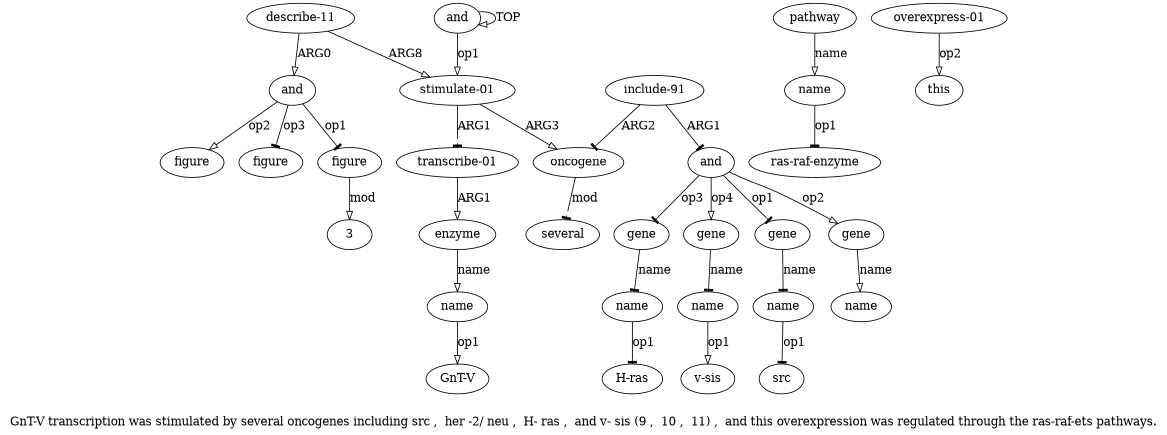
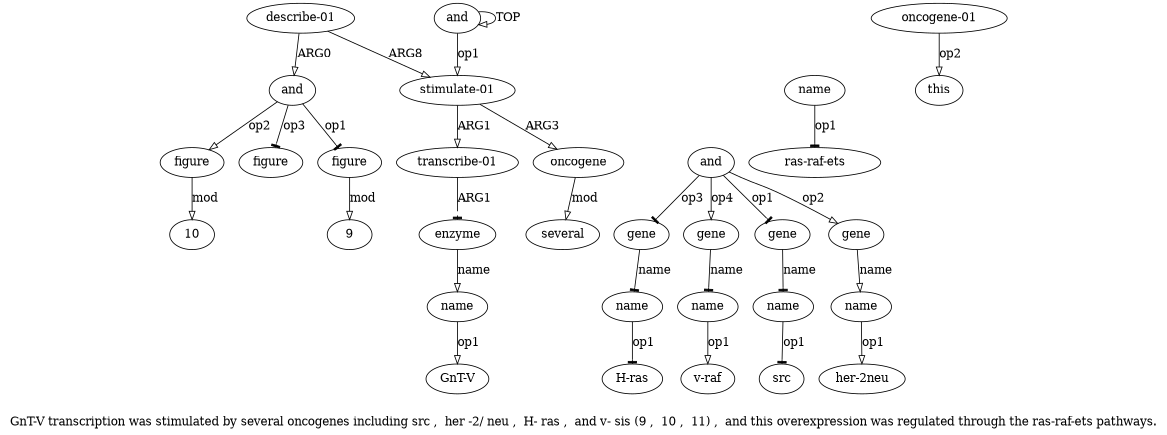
node "describe-11": label "describe-11" -> "describe-01"
node "pathway": removed
node "overexpress-01": label "overexpress-01" -> "oncogene-01"
node "include-91": removed
edge "stimulate-01" -> "transcribe-01": arrowhead tee -> onormal
node "ras-raf-enzyme": label "ras-raf-enzyme" -> "ras-raf-ets"
edge "transcribe-01" -> "enzyme": arrowhead onormal -> tee
edge "oncogene" -> "several": arrowhead tee -> onormal
node "10": added
node "3": label "3" -> "9"
node "v-sis": label "v-sis" -> "v-raf"
node "her-2neu": added
